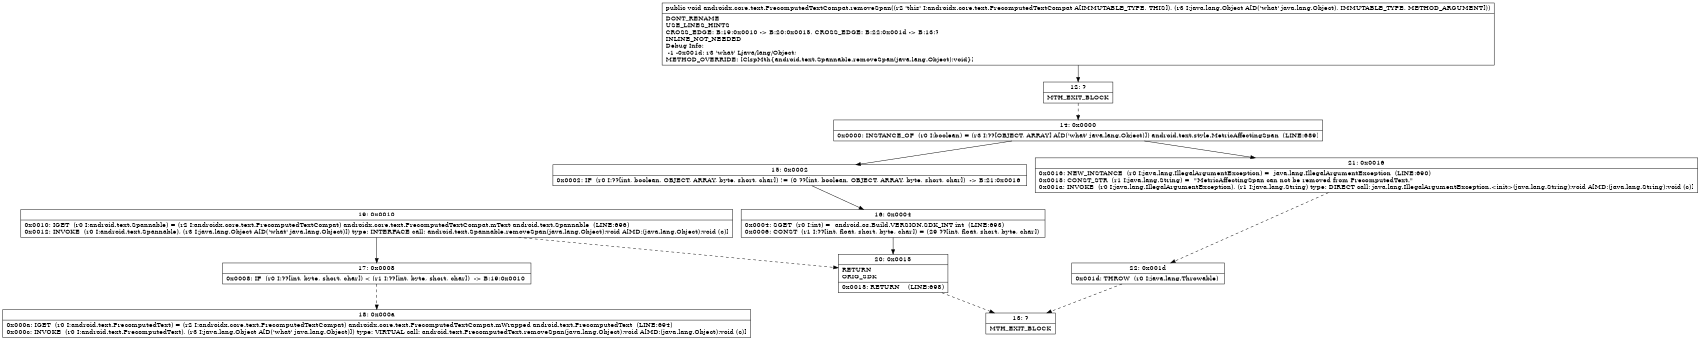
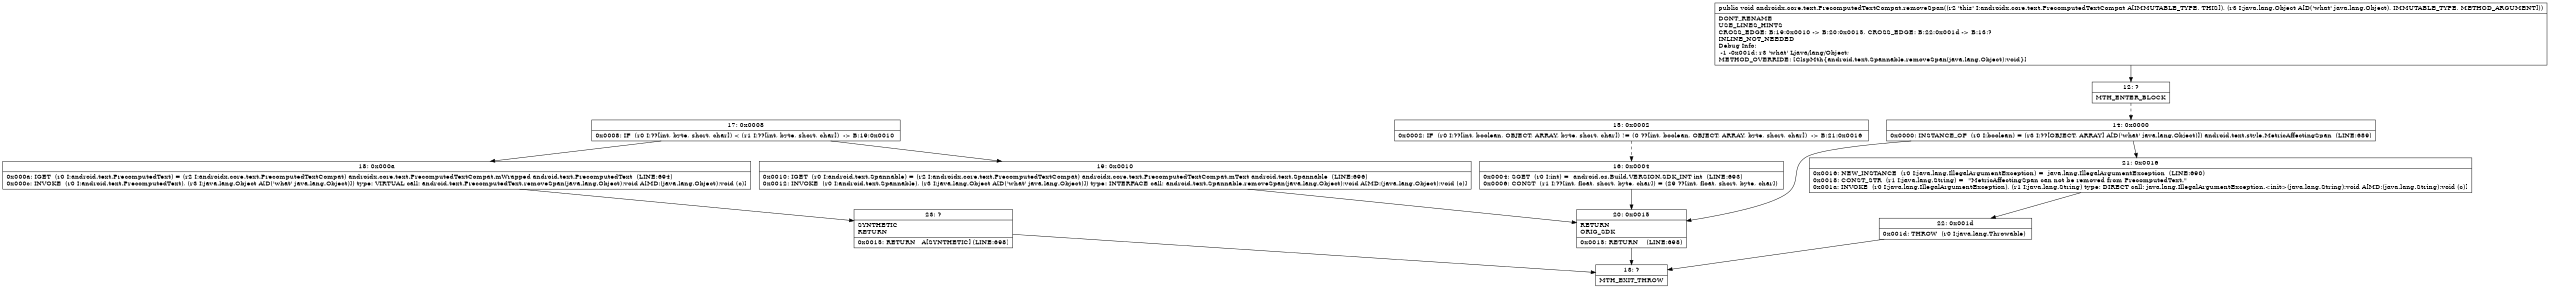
node "12: ?": text "MTH_EXIT_BLOCK" -> "MTH_ENTER_BLOCK"
edge "14: 0x0000" -> "15: 0x0002": now "14: 0x0000" -> "20: 0x0015"
edge "15: 0x0002" -> "16: 0x0004": style solid -> dashed
edge "21: 0x0016" -> "22: 0x001d": style dashed -> solid
node "23: ?": added
edge "19: 0x0010" -> "17: 0x0008": reversed
edge "19: 0x0010" -> "20: 0x0015": style dashed -> solid
edge "17: 0x0008" -> "18: 0x000a": style dashed -> solid
edge "22: 0x001d" -> "13: ?": style dashed -> solid
edge "20: 0x0015" -> "13: ?": style dashed -> solid
node "13: ?": text "MTH_EXIT_BLOCK" -> "MTH_EXIT_THROW"
